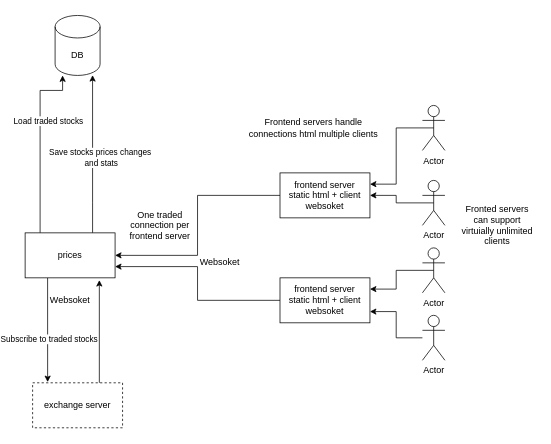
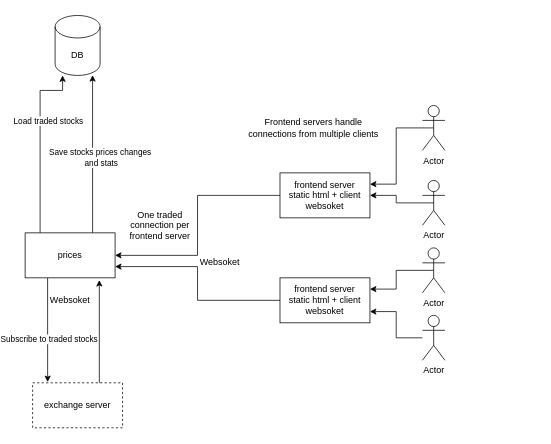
node "Frontend servers handle connections html multiple clients": label "Frontend servers handle connections html multiple clients" -> "Frontend servers handle connections from multiple clients"
node "Fronted servers can support virtuially unlimited clients": removed
